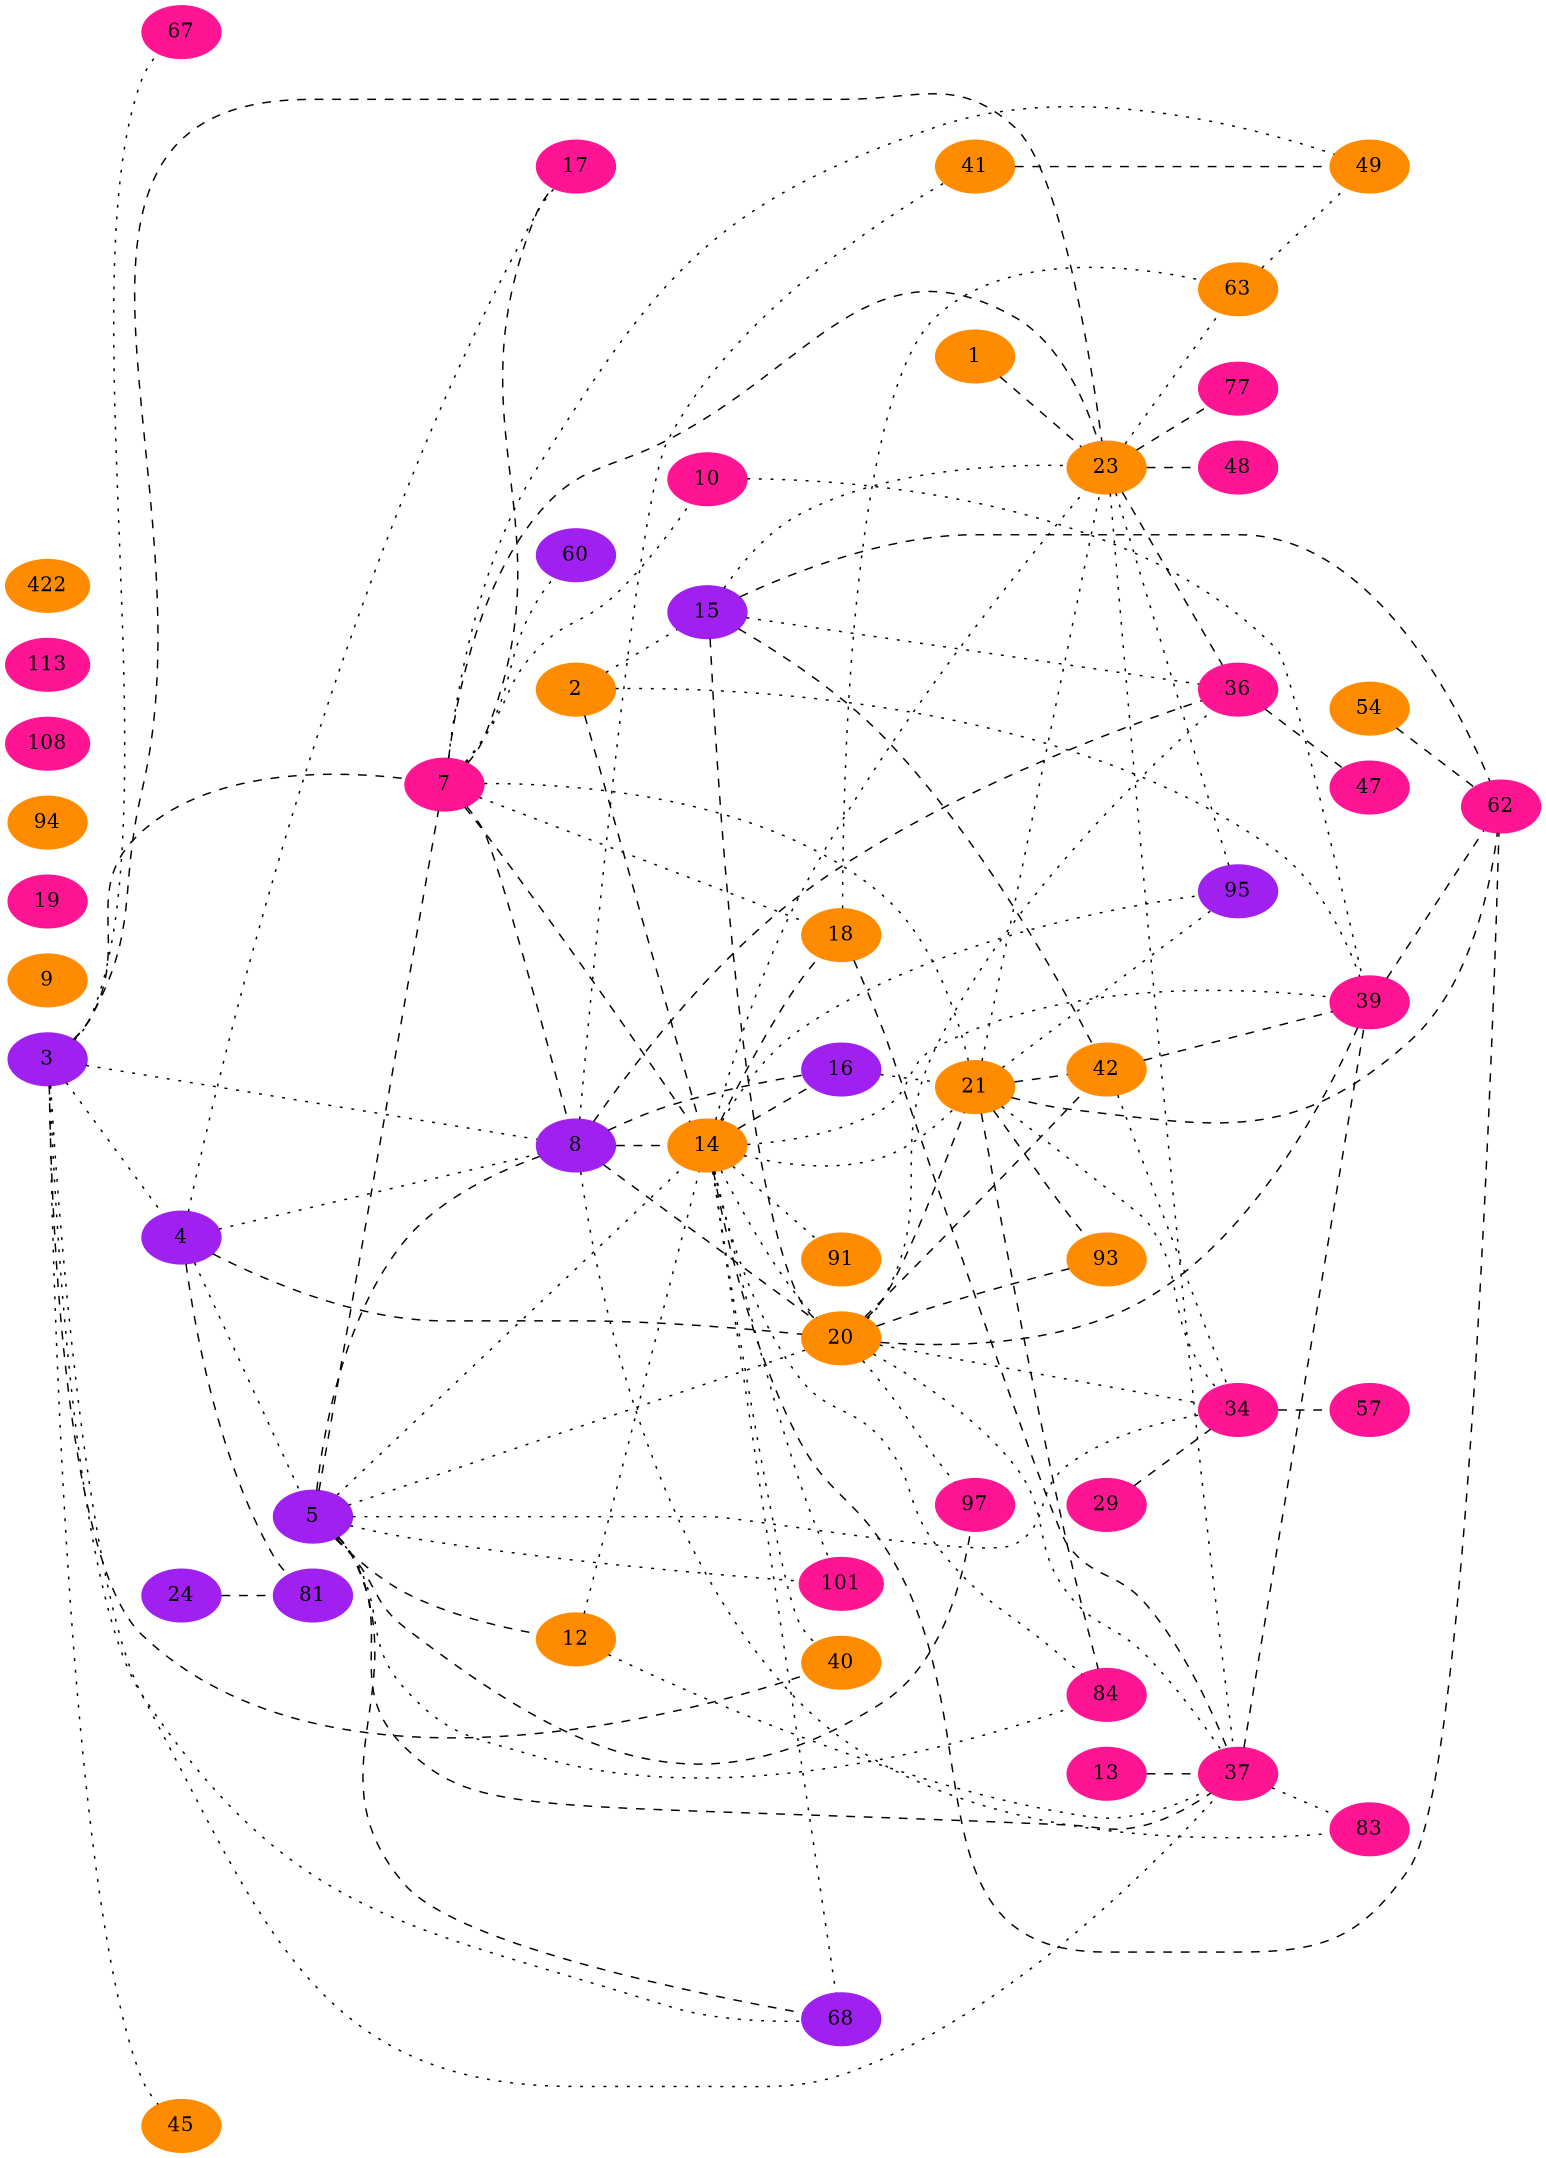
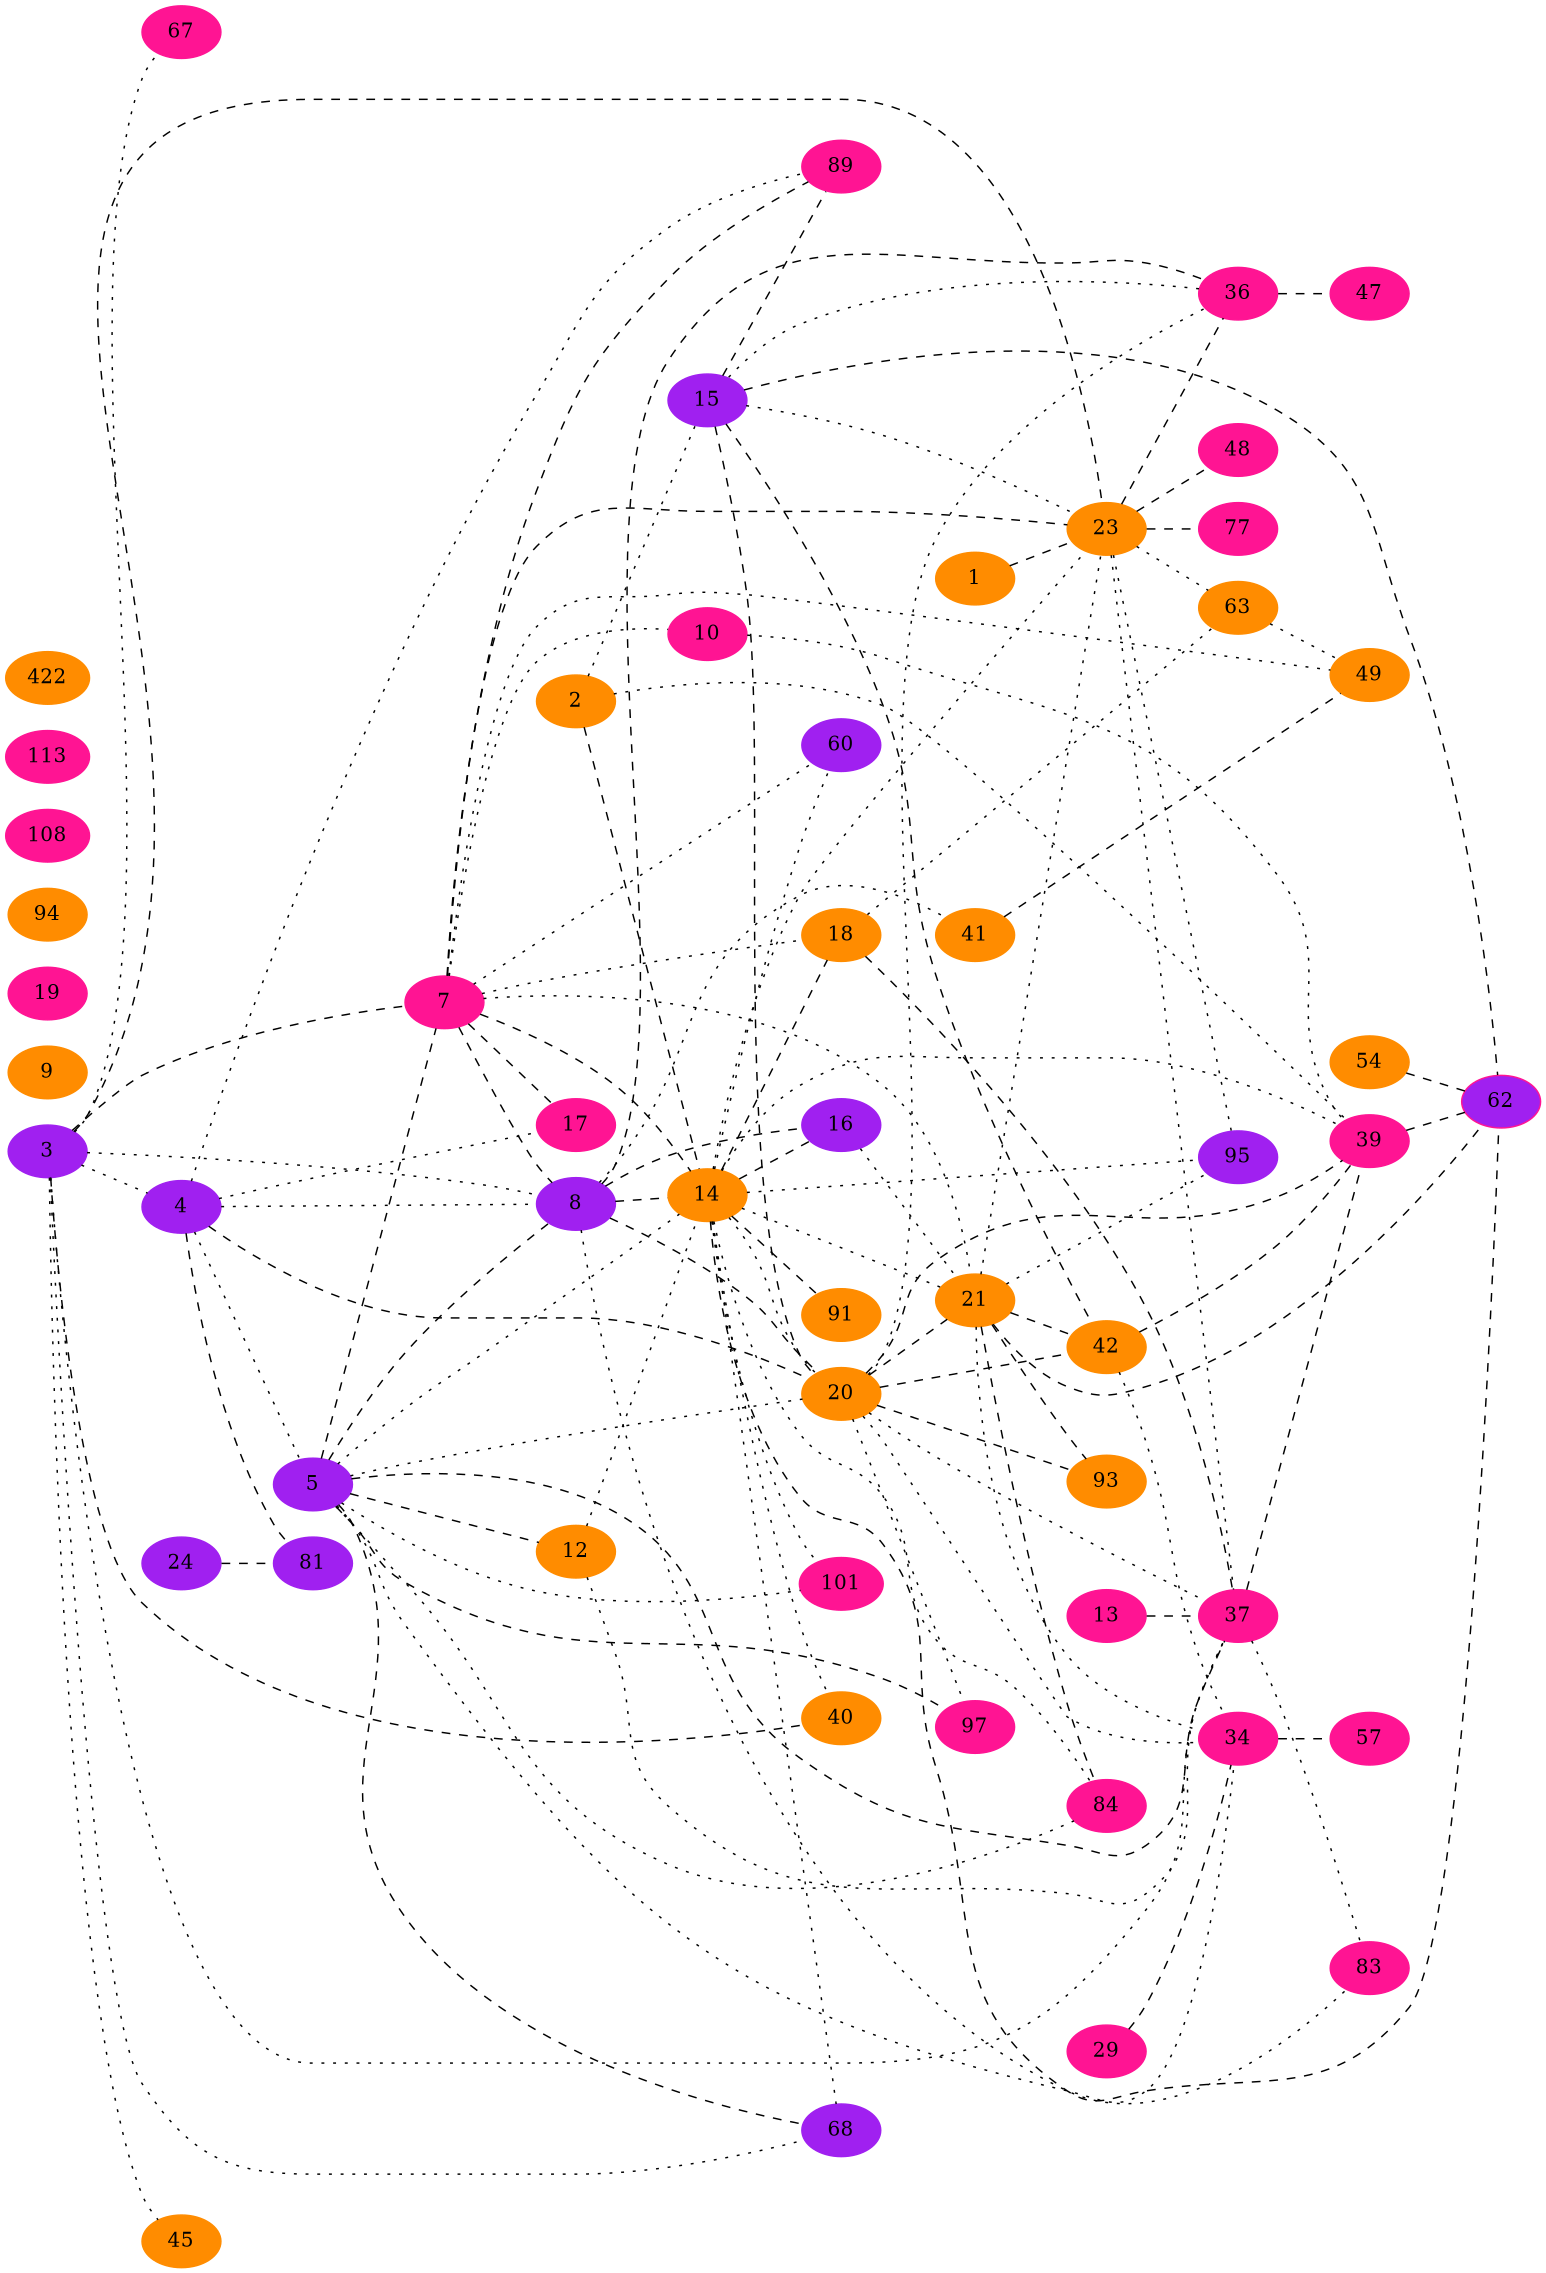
node "89": added
node "62": fillcolor deeppink -> purple
edge "60" -- "14": added
edge "14" -- "91": style dotted -> dashed
